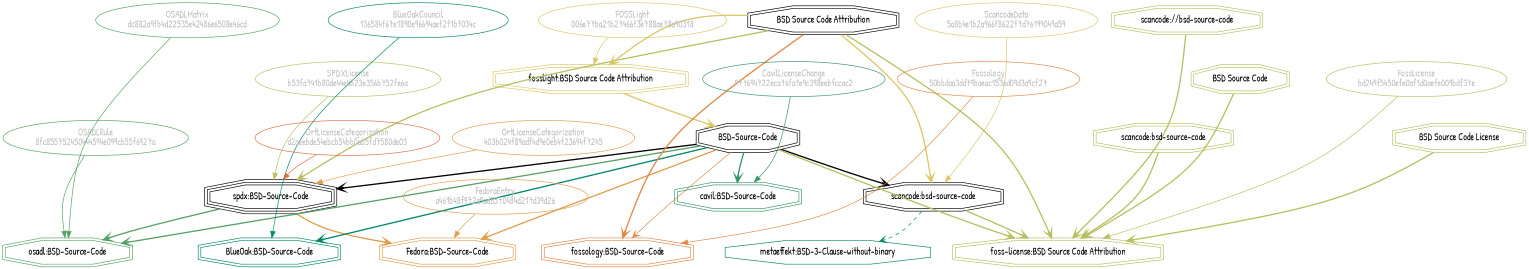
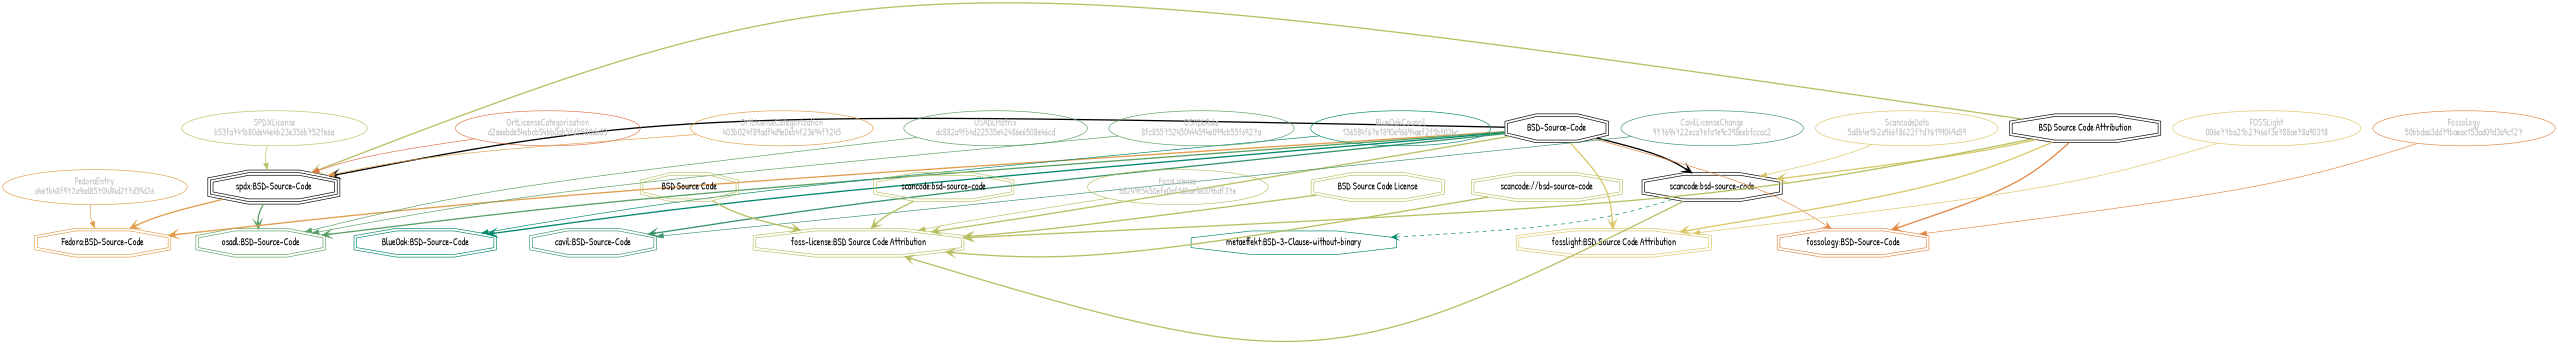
edge "fosslight:BSD Source Code Attribution" -> "BSD-Source-Code": reversed
